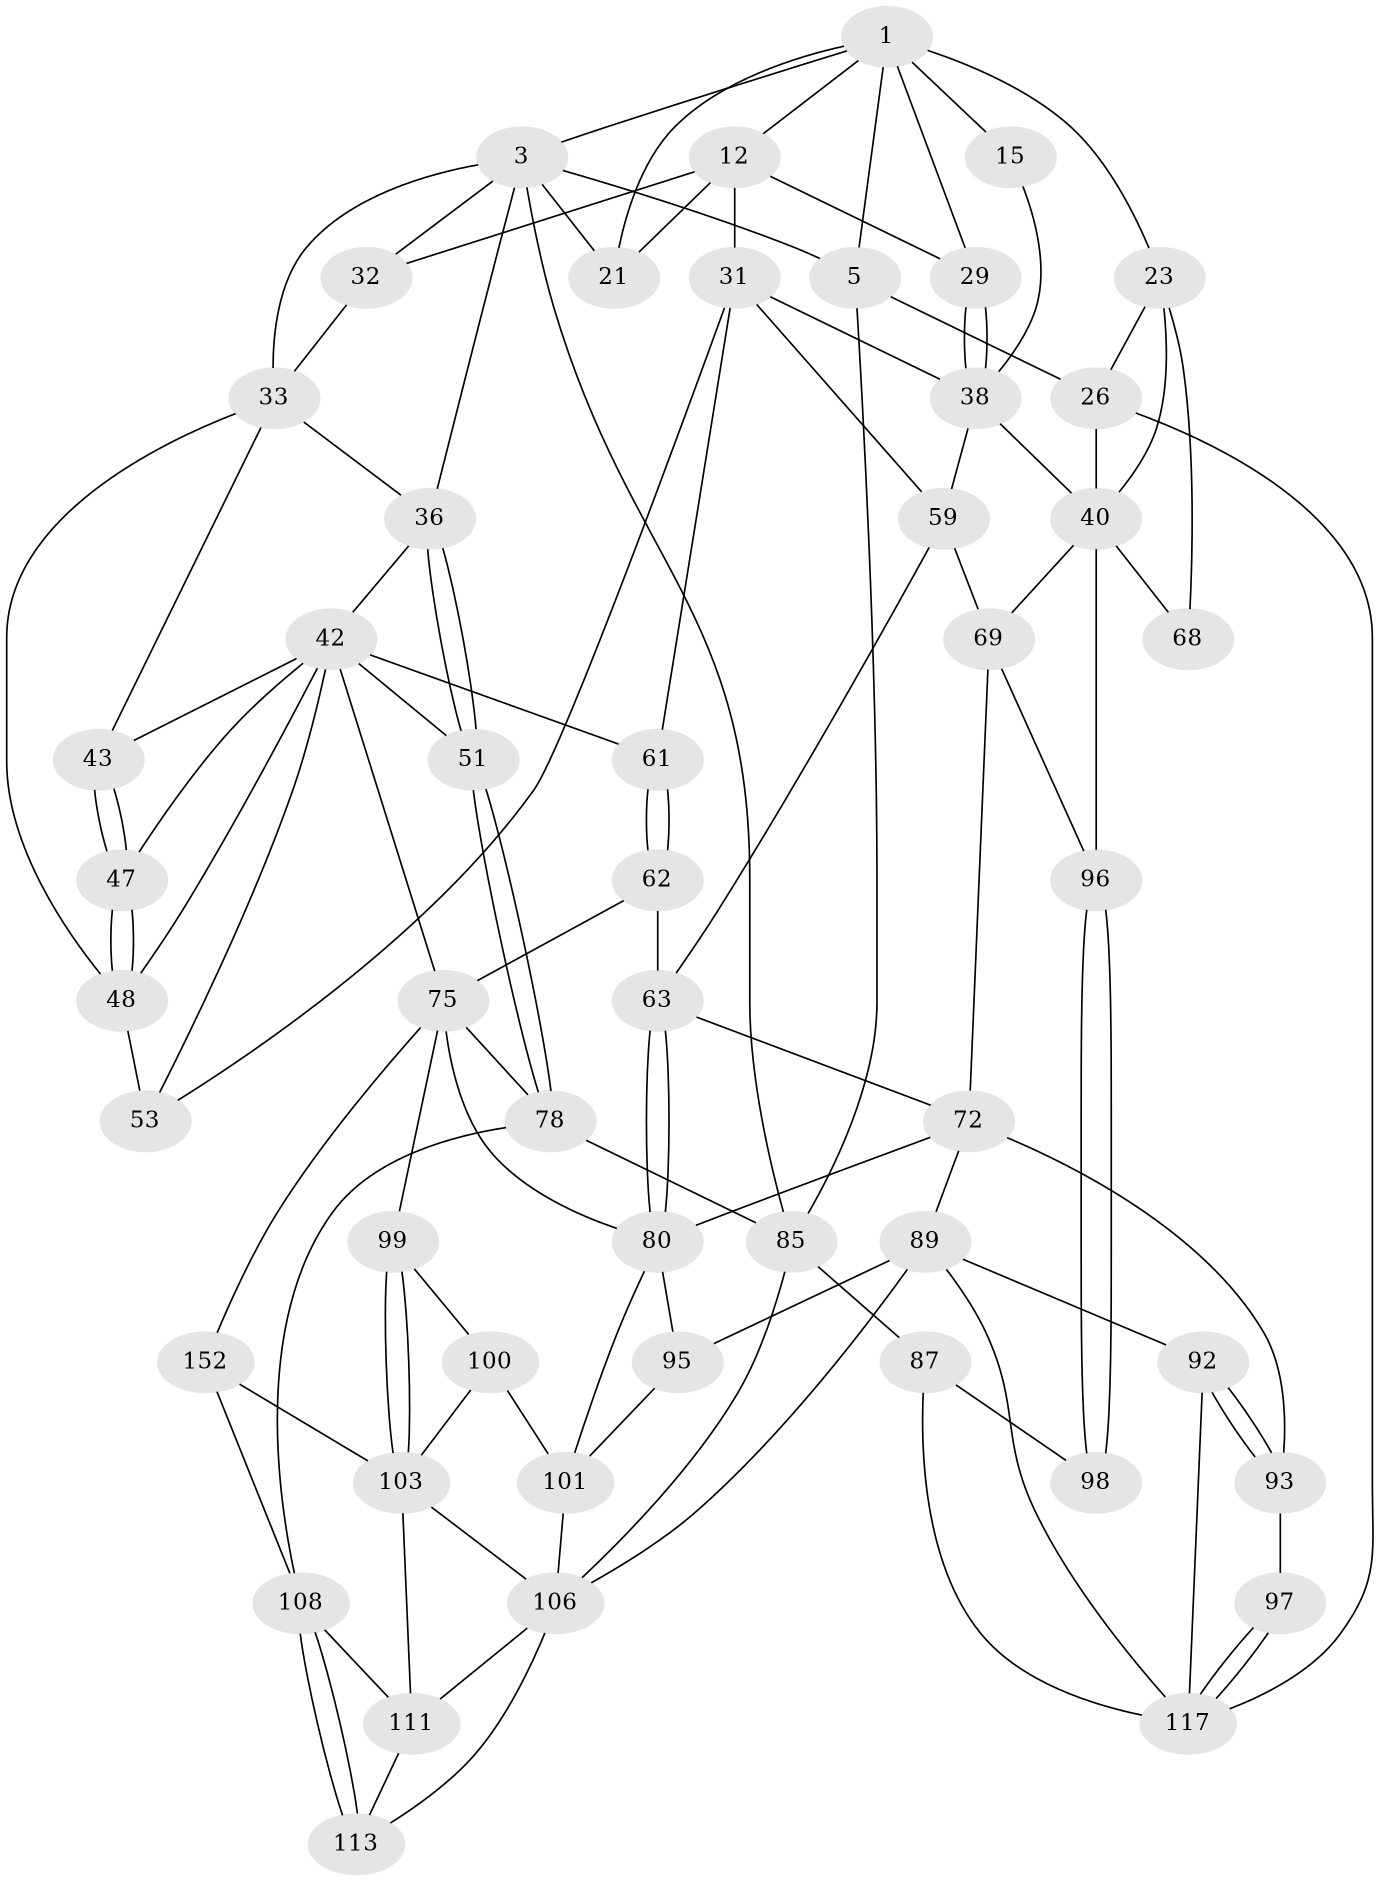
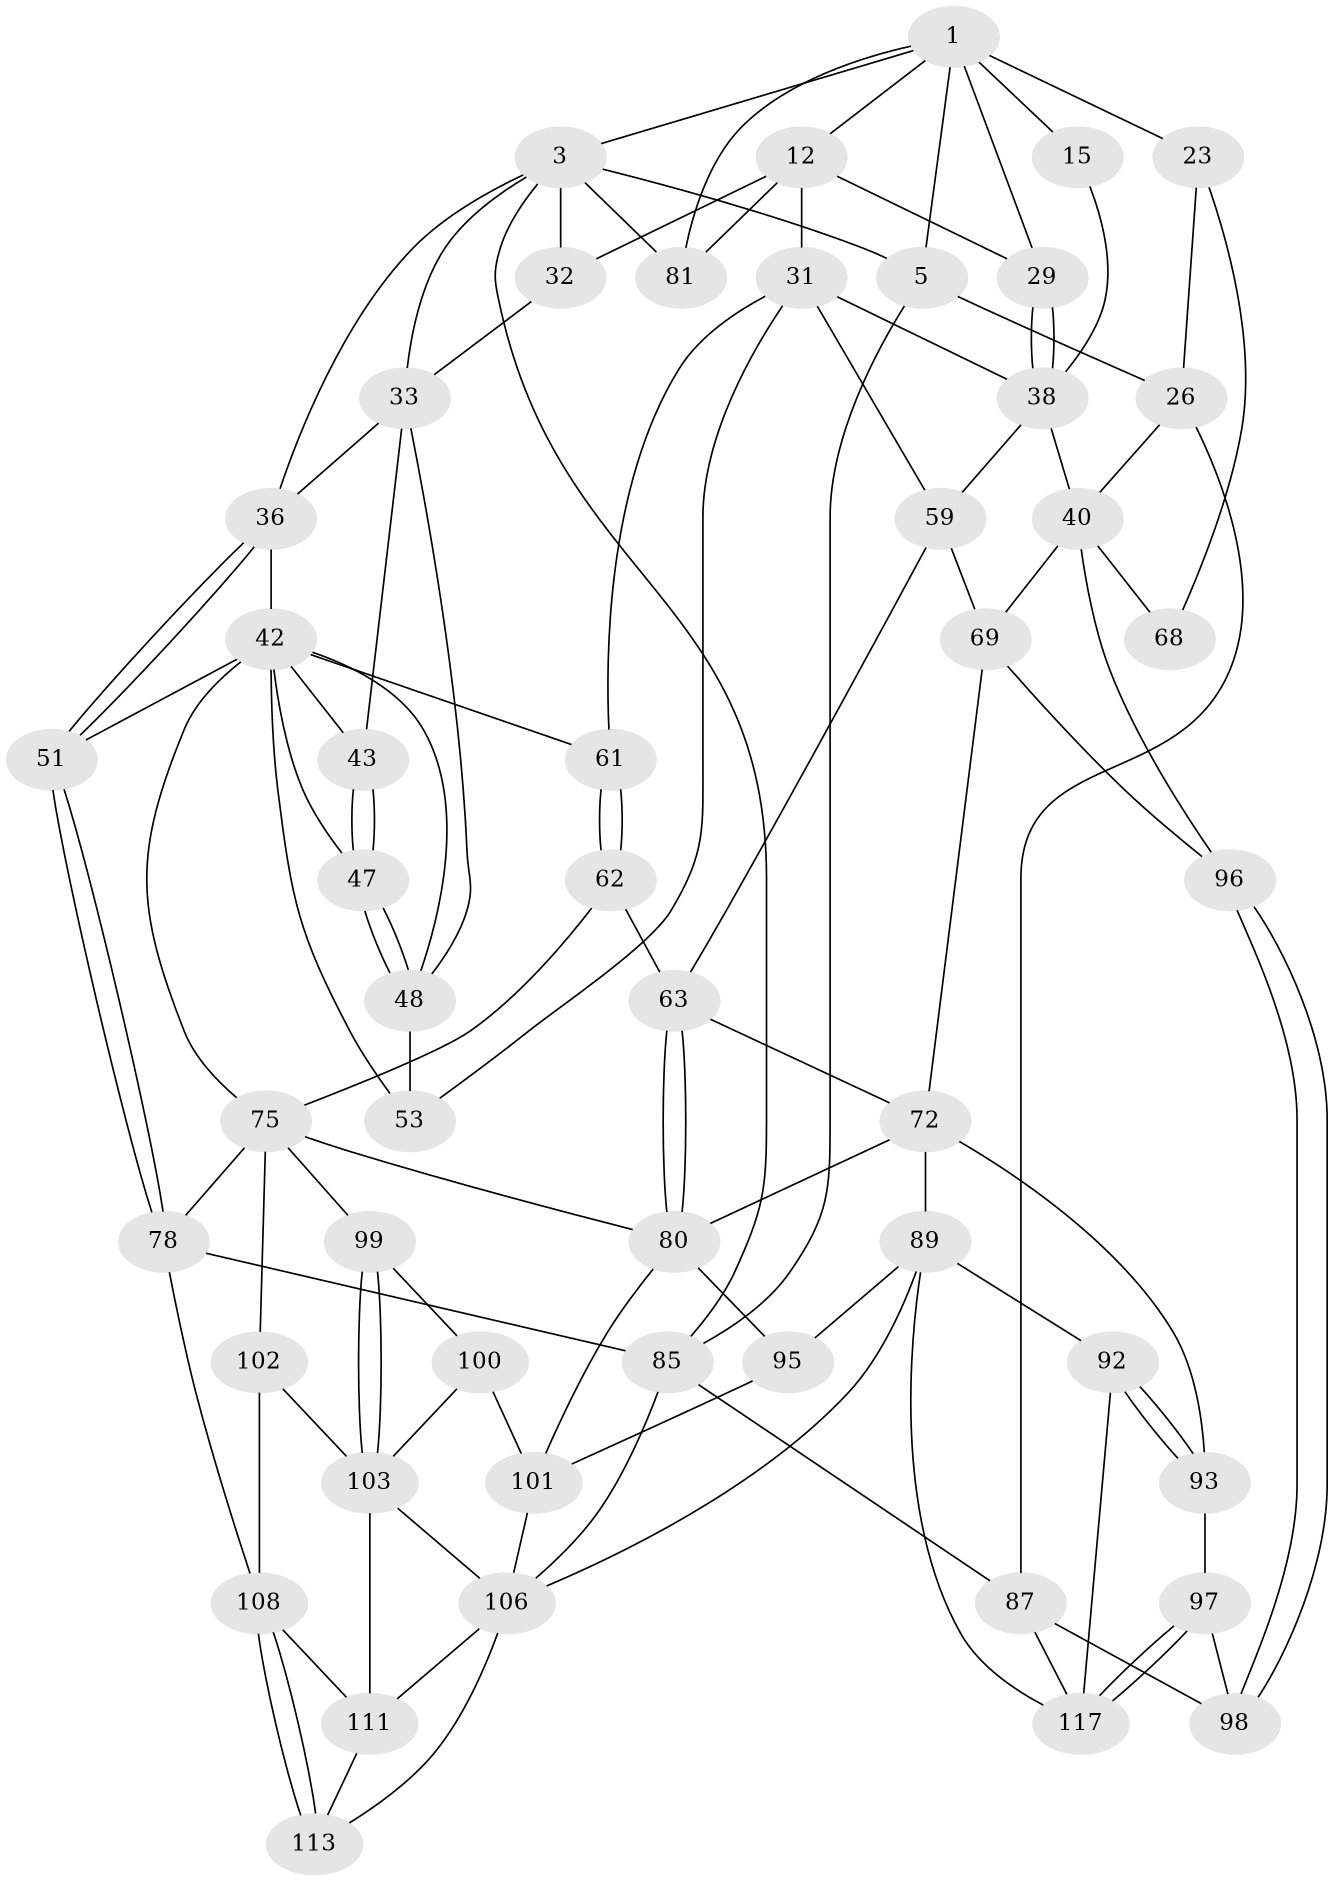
node "21": label "21" -> "81"
edge "23" -- "40": removed
edge "26" -- "117": now "26" -- "87"
node "152": label "152" -> "102"
edge "97" -- "98": added
